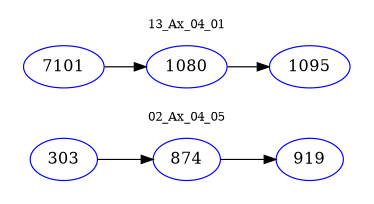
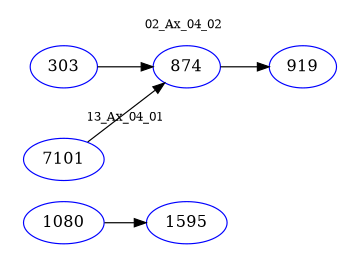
edge "7101" -> "1080": now "7101" -> "874"
node "1095": label "1095" -> "1595"
cluster "02_Ax_04_05": label "02_Ax_04_05" -> "02_Ax_04_02"
